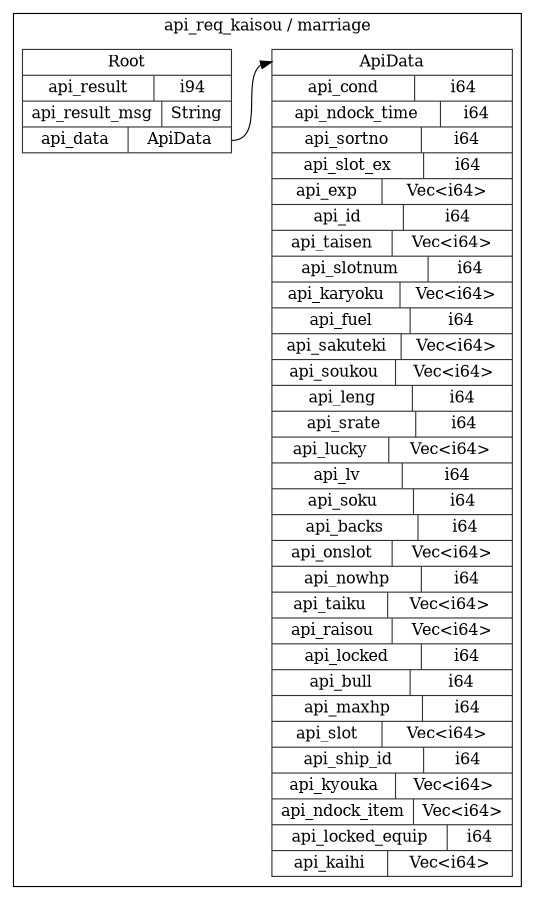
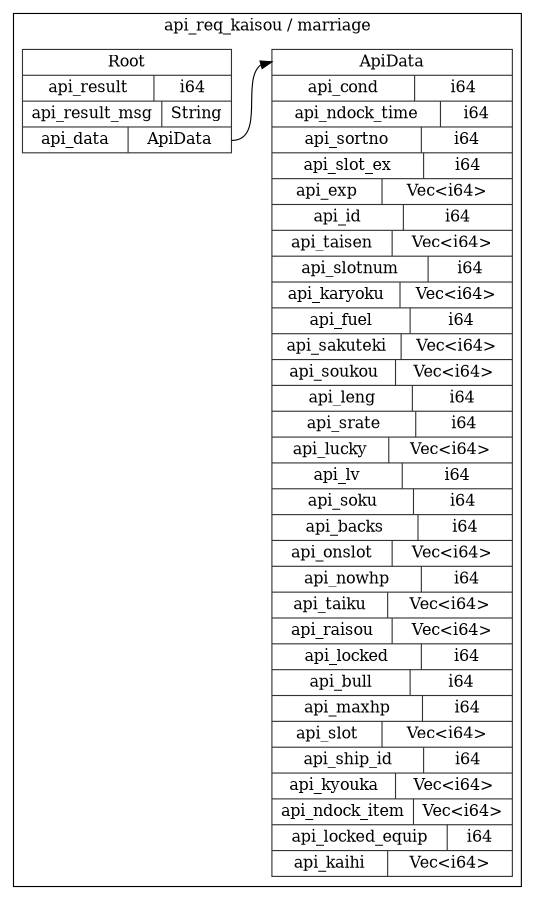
node "Root": text "i94" -> "i64"
